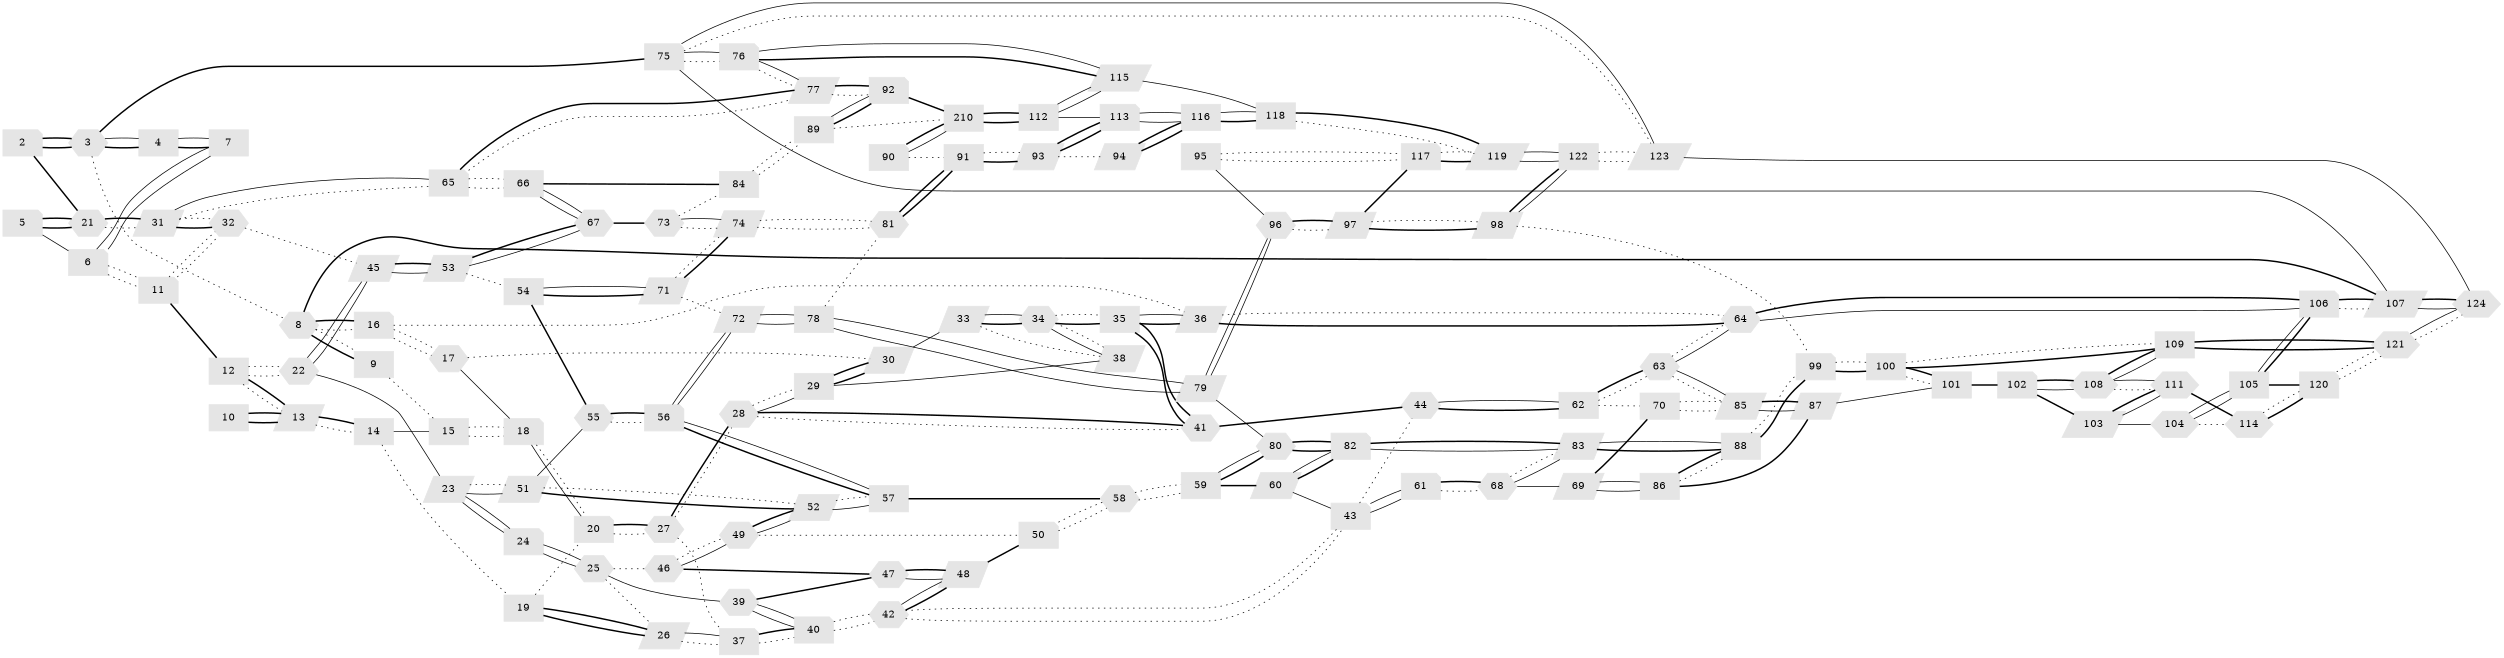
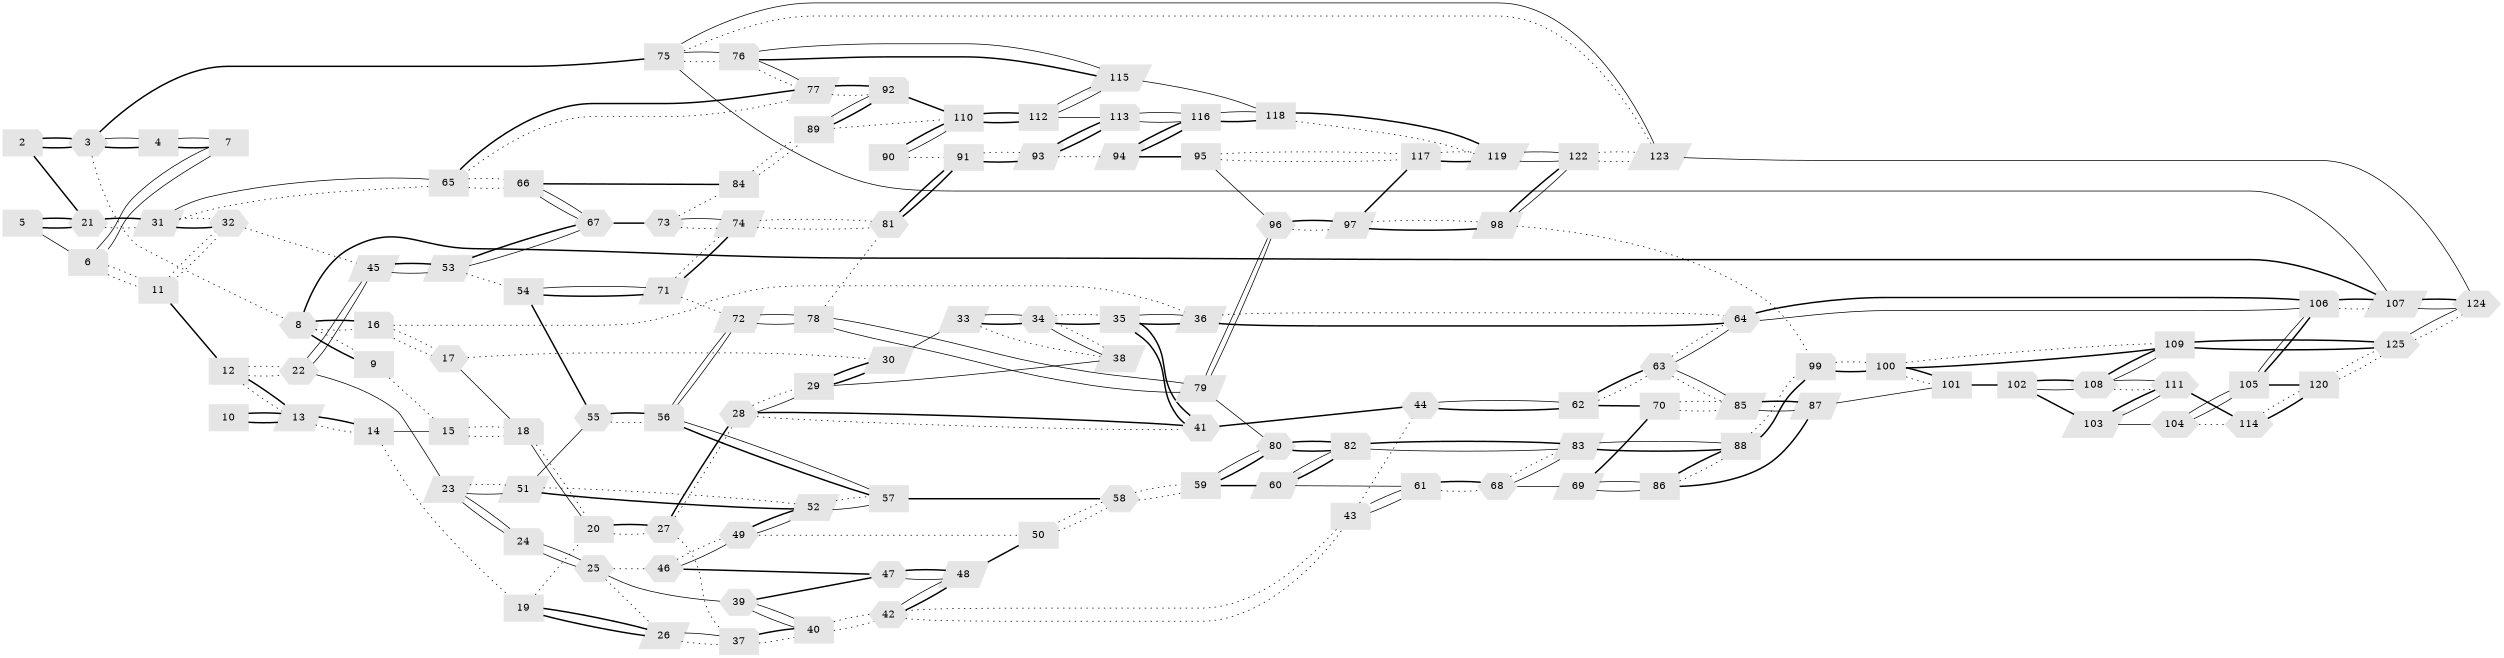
node "210": label "210" -> "110"
edge "94" -- "95": added
node "121": label "121" -> "125"
edge "62" -- "70": style dotted -> bold
edge "60" -- "43": now "60" -- "61"
